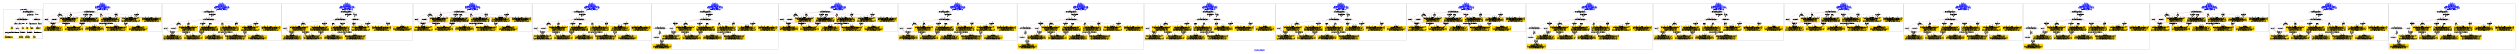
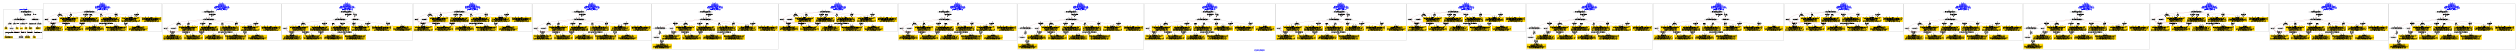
cluster "1-correct model": label "1-correct model" -> "1-correct birthDate"
node "prov": added
node "birthDate": fillcolor gold -> lightgray
